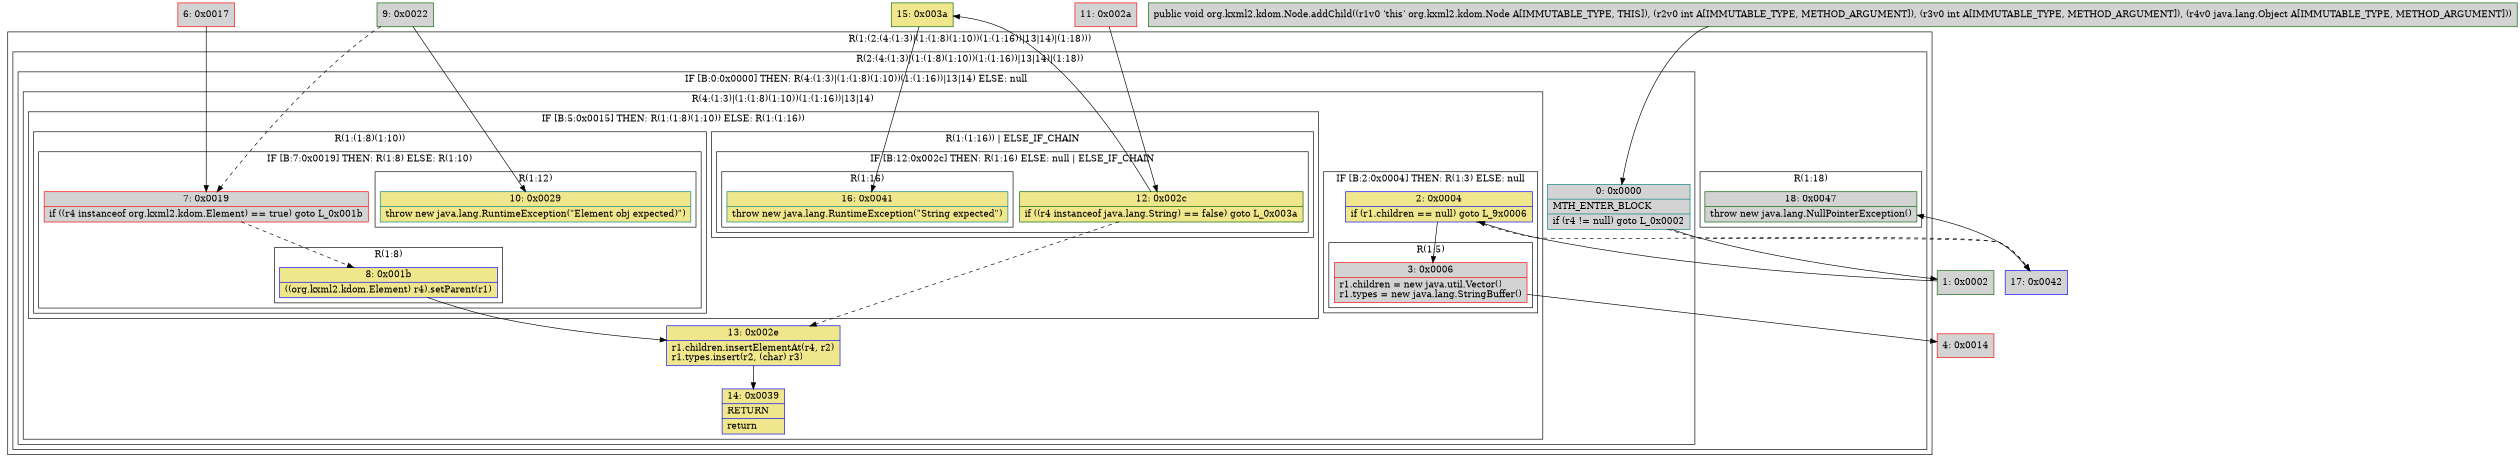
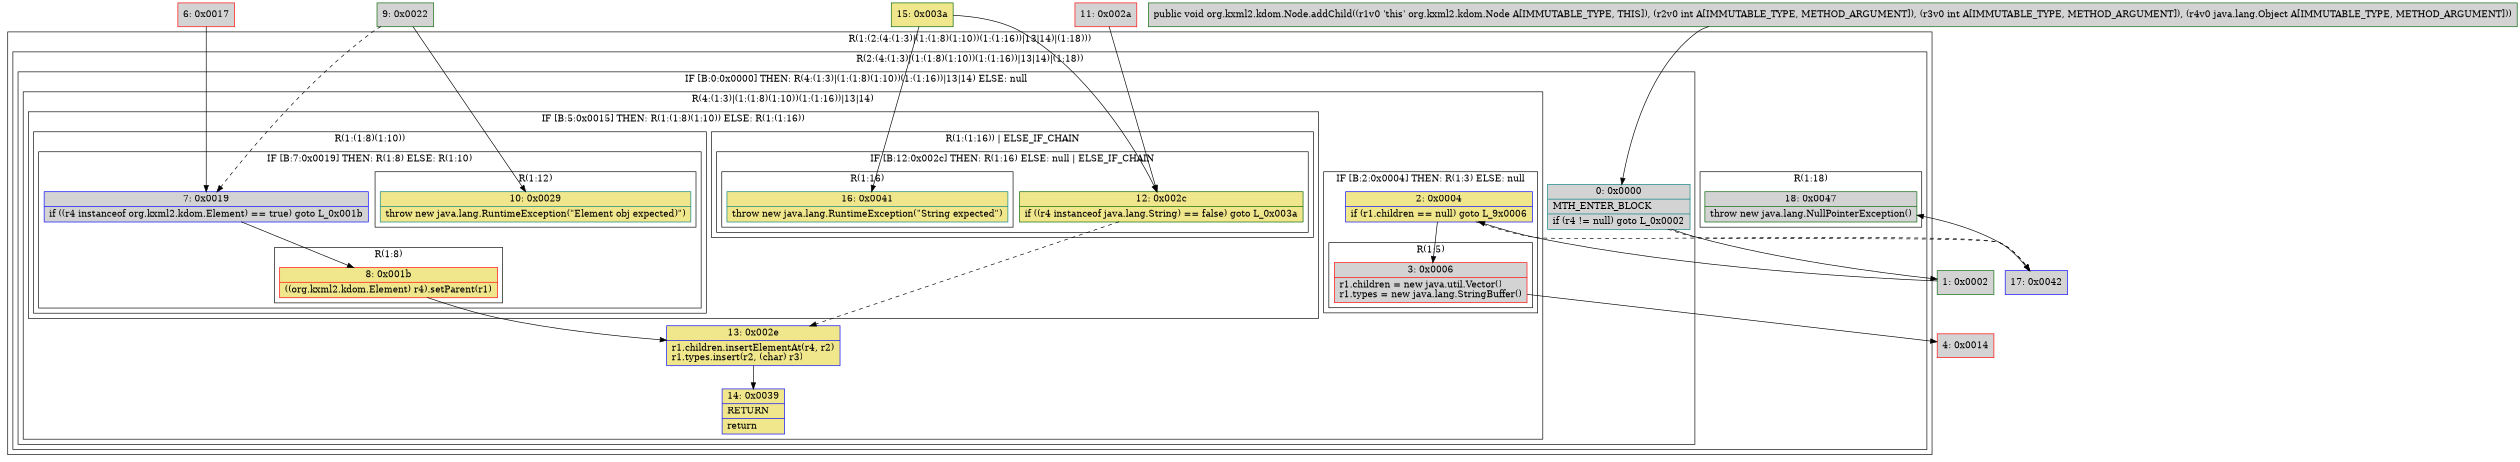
edge "12: 0x002c" -> "15: 0x003a": reversed
node "7: 0x0019": color red -> blue
edge "7: 0x0019" -> "8: 0x001b": style dashed -> solid
node "8: 0x001b": color blue -> red
